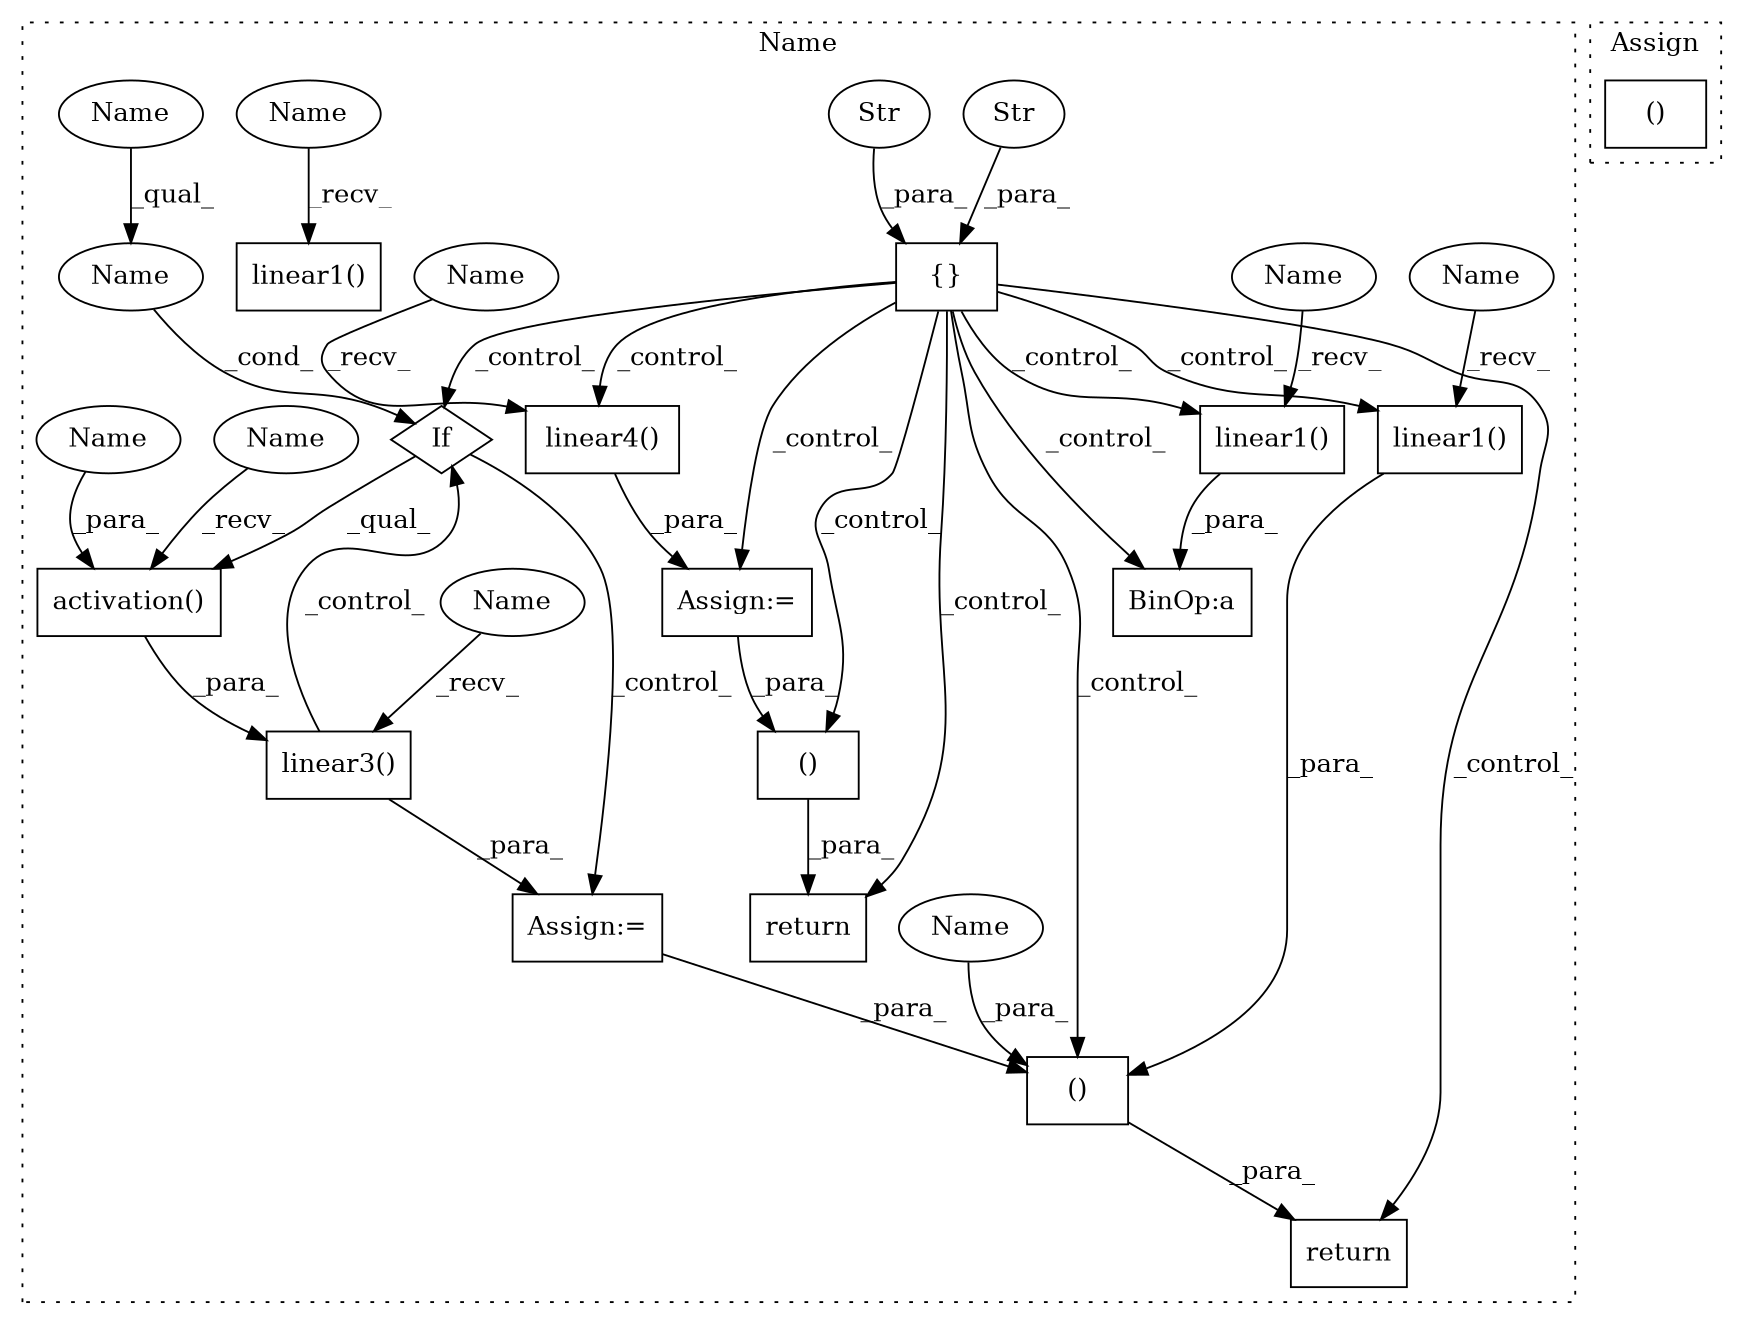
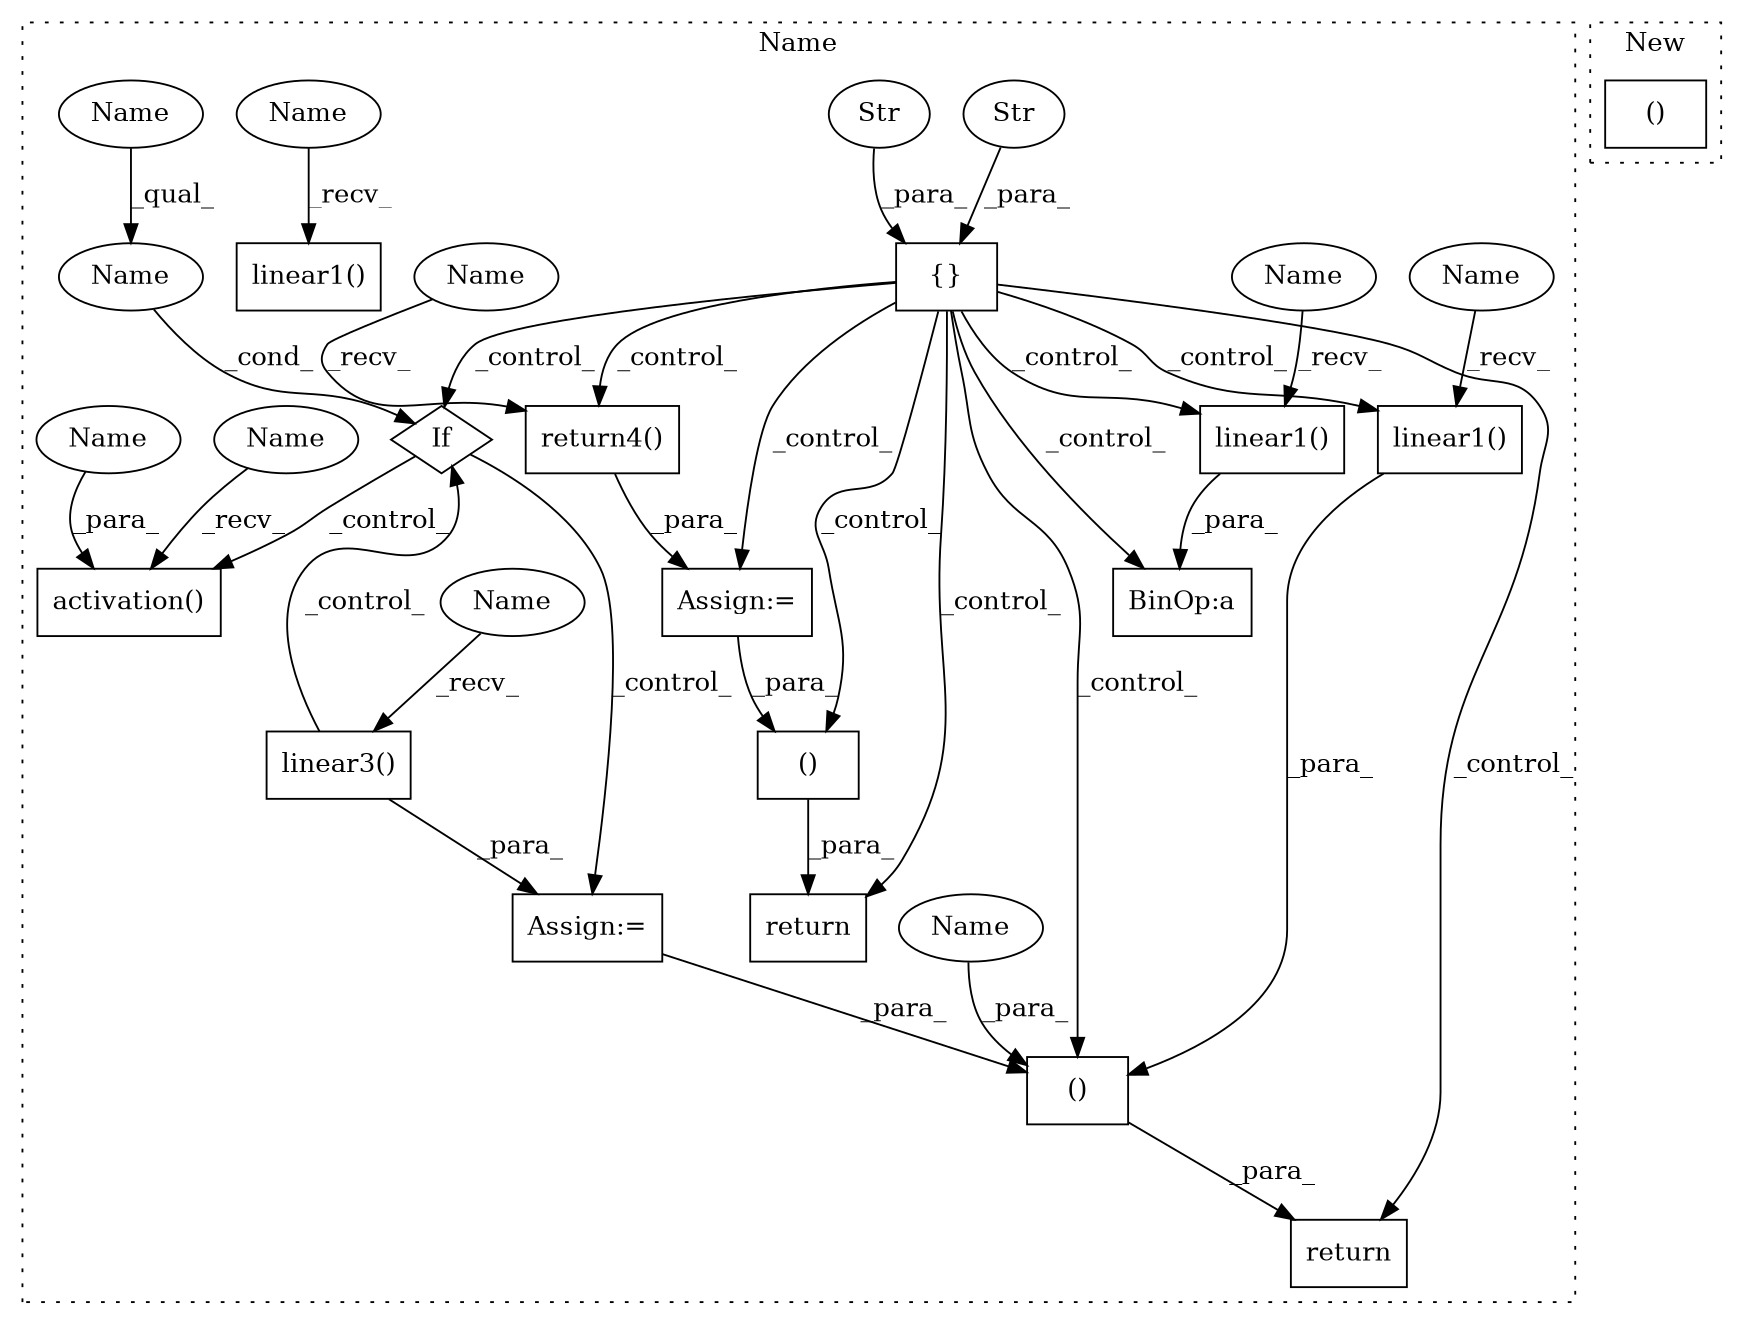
cluster "Assign": label "Assign" -> "New"
node "linear4()": label "linear4()" -> "return4()"
edge "If" -> "activation()": label "_qual_" -> "_control_"
edge "activation()" -> "linear3()": removed, label "_para_"
